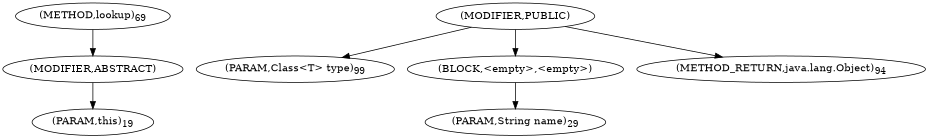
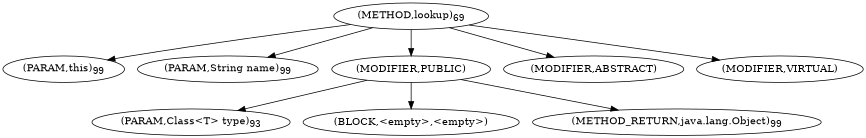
edge "(METHOD,lookup)" -> "(MODIFIER,PUBLIC)": added
node "(PARAM,Class<T> type)": text "99" -> "93"
node "(METHOD_RETURN,java.lang.Object)": text "94" -> "99"
node "(MODIFIER,VIRTUAL)": added
edge "(MODIFIER,ABSTRACT)" -> "(PARAM,this)": now "(METHOD,lookup)" -> "(PARAM,this)"
edge "(BLOCK,<empty>,<empty>)" -> "(PARAM,String name)": now "(METHOD,lookup)" -> "(PARAM,String name)"
node "(PARAM,this)": text "19" -> "99"
node "(PARAM,String name)": text "29" -> "99"
